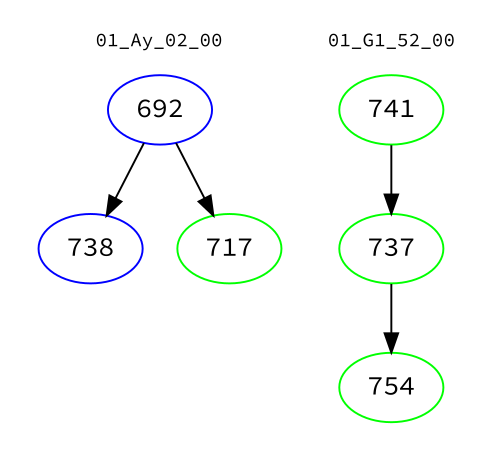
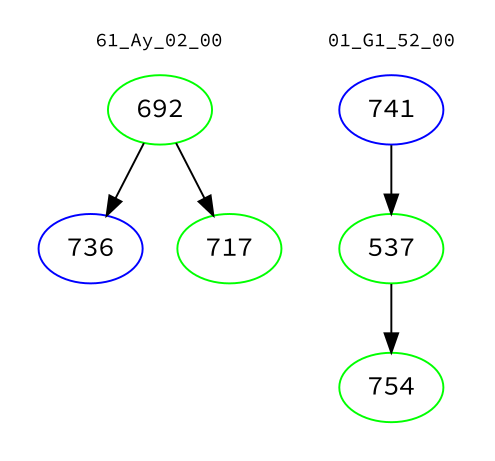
cluster "01_Ay_02_00": label "01_Ay_02_00" -> "61_Ay_02_00"
node "692": color blue -> green
node "741": color green -> blue
node "738": label "738" -> "736"
node "737": label "737" -> "537"
